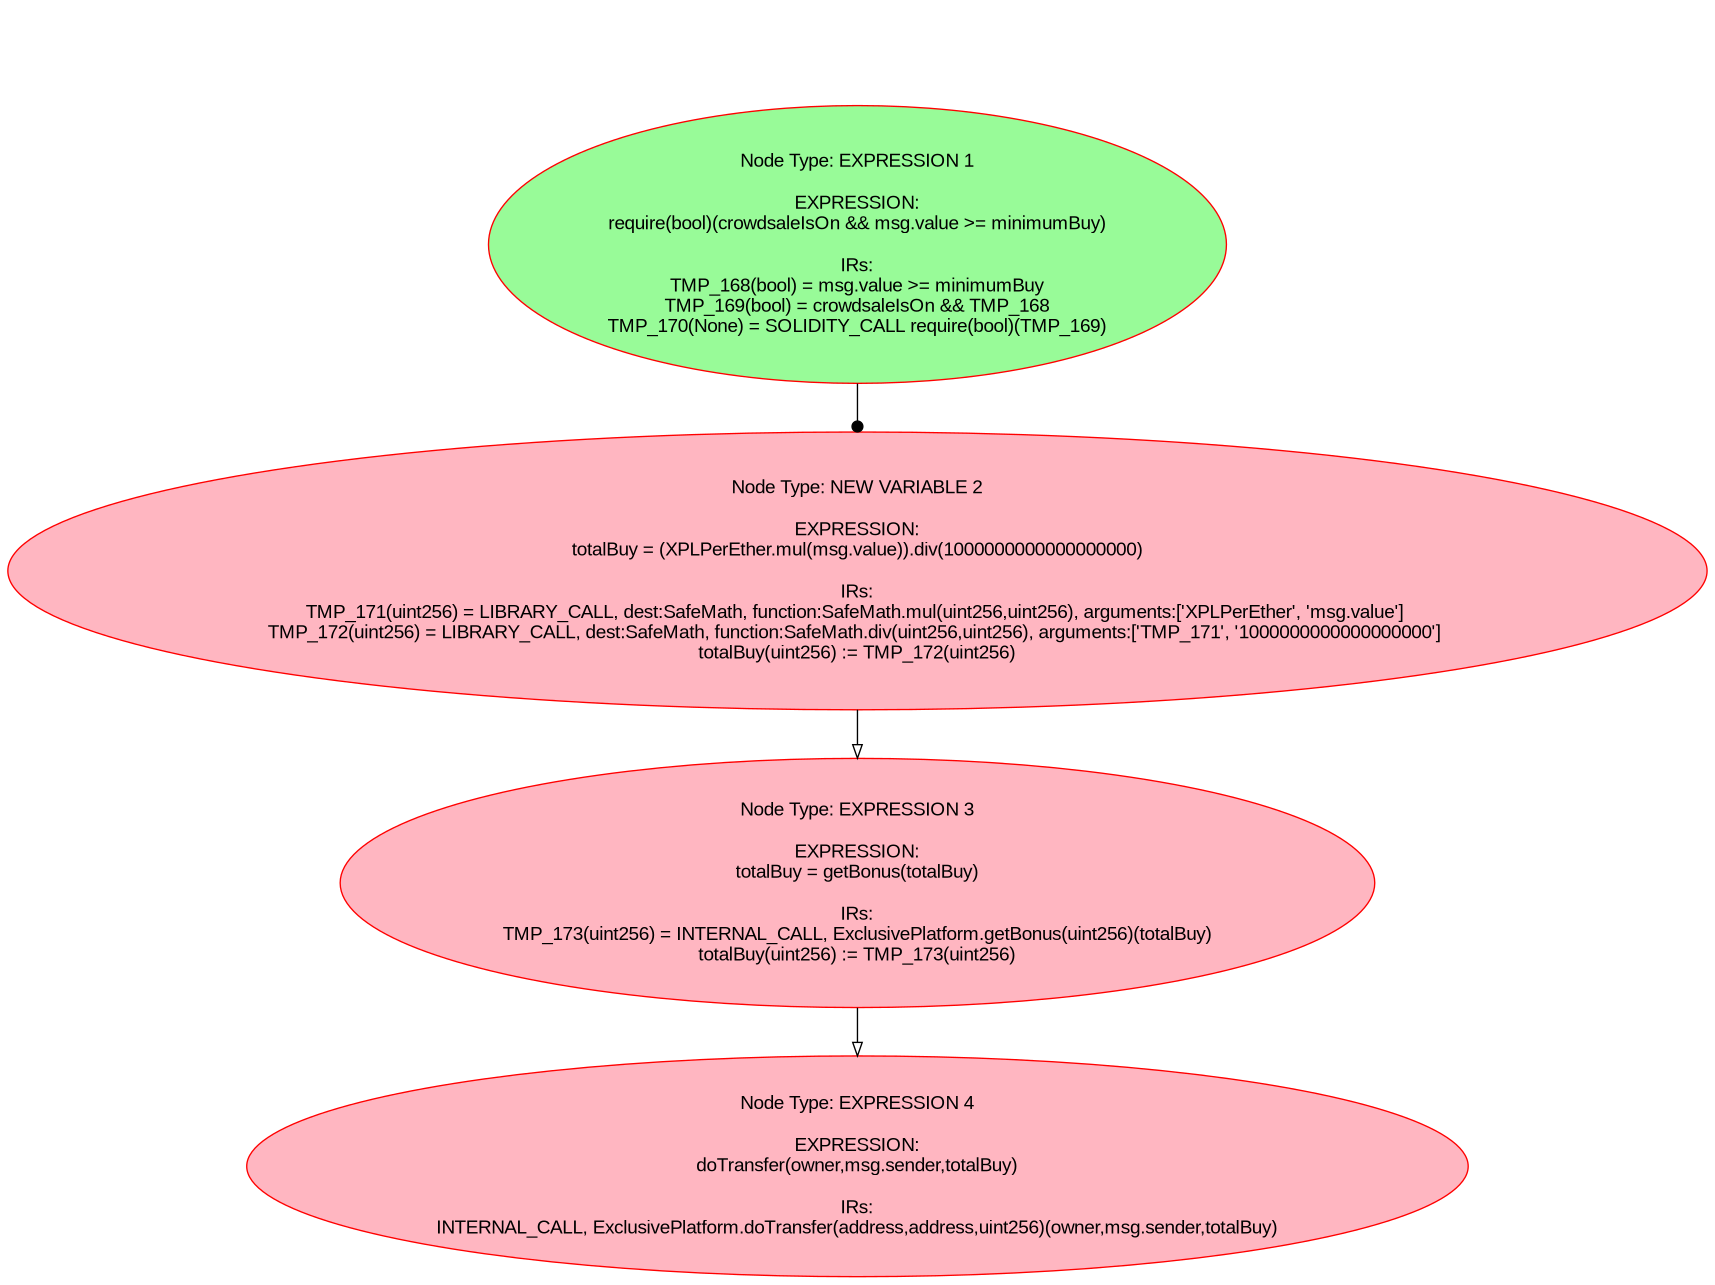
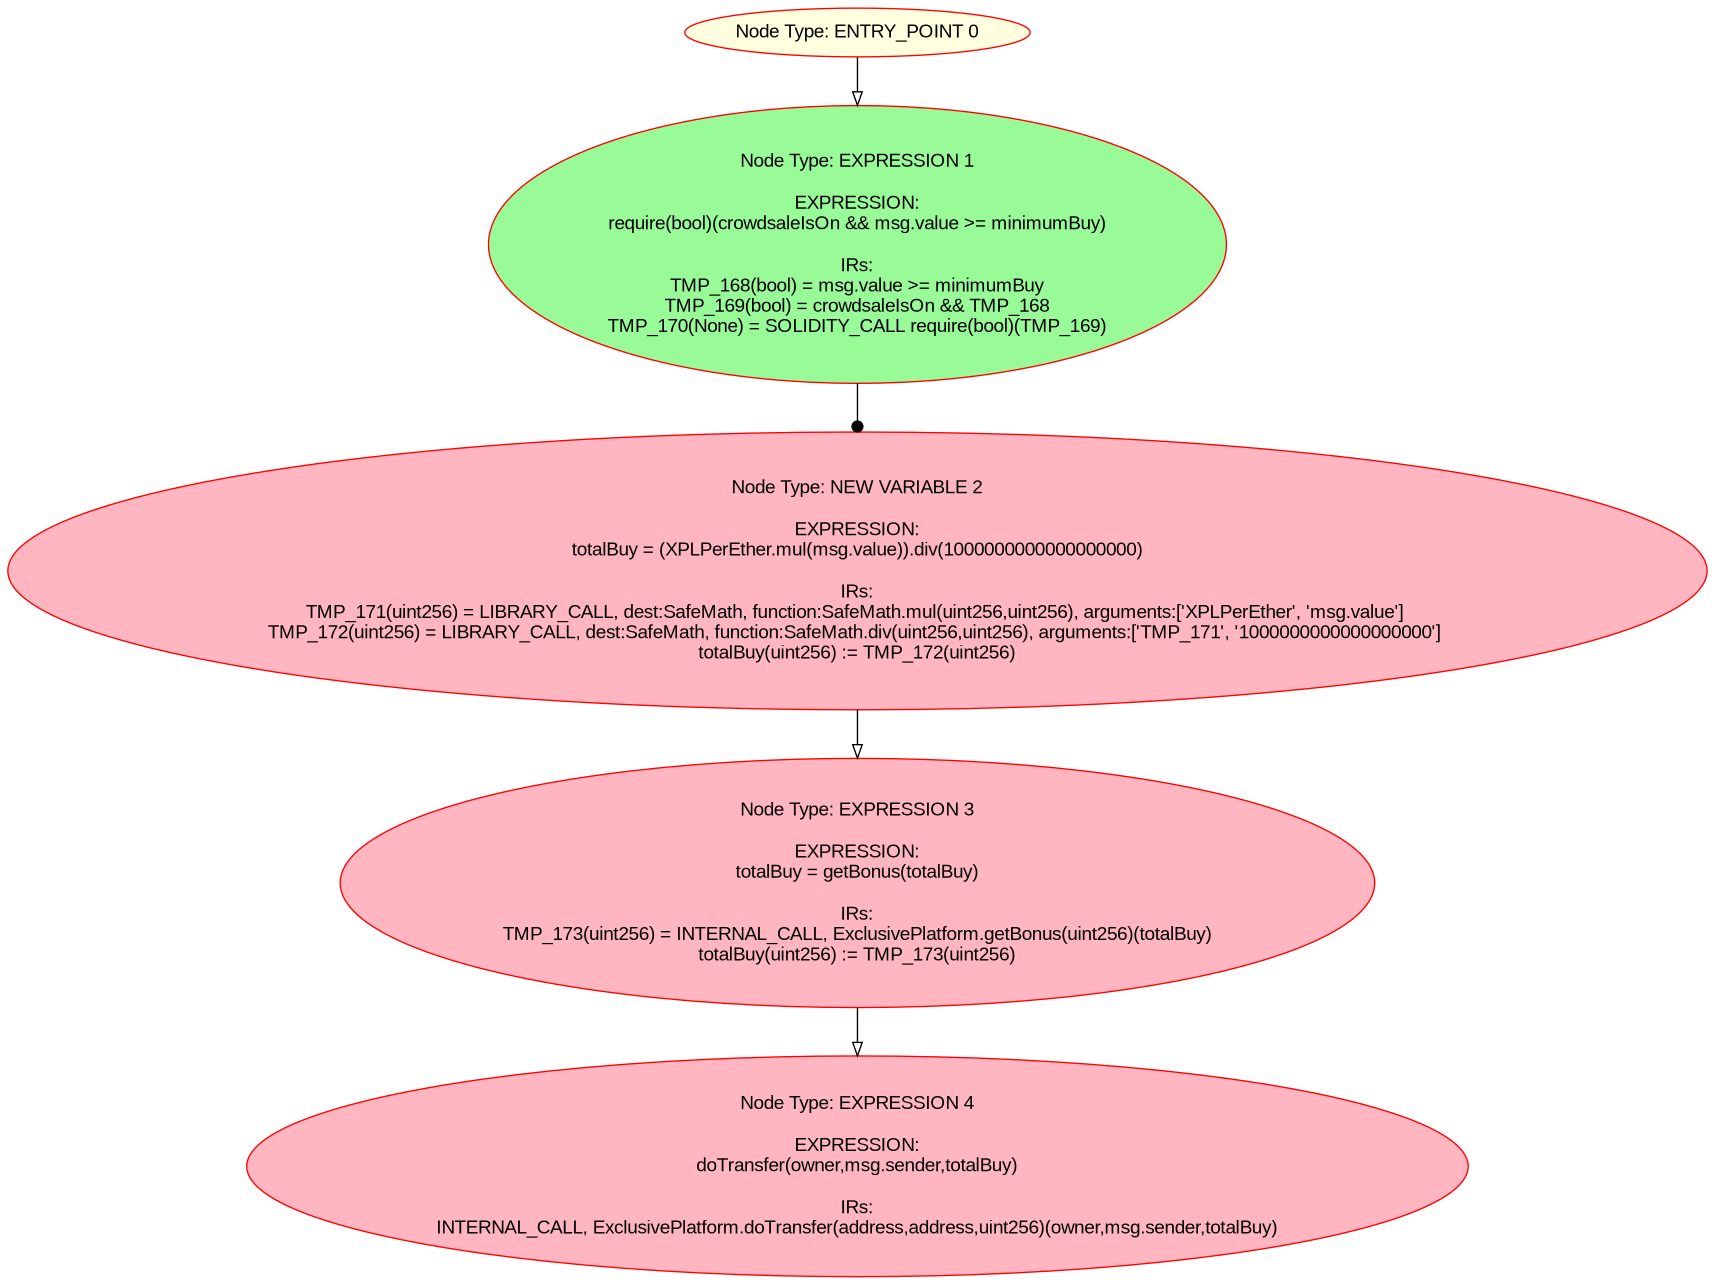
node "Node Type: ENTRY_POINT 0": added
